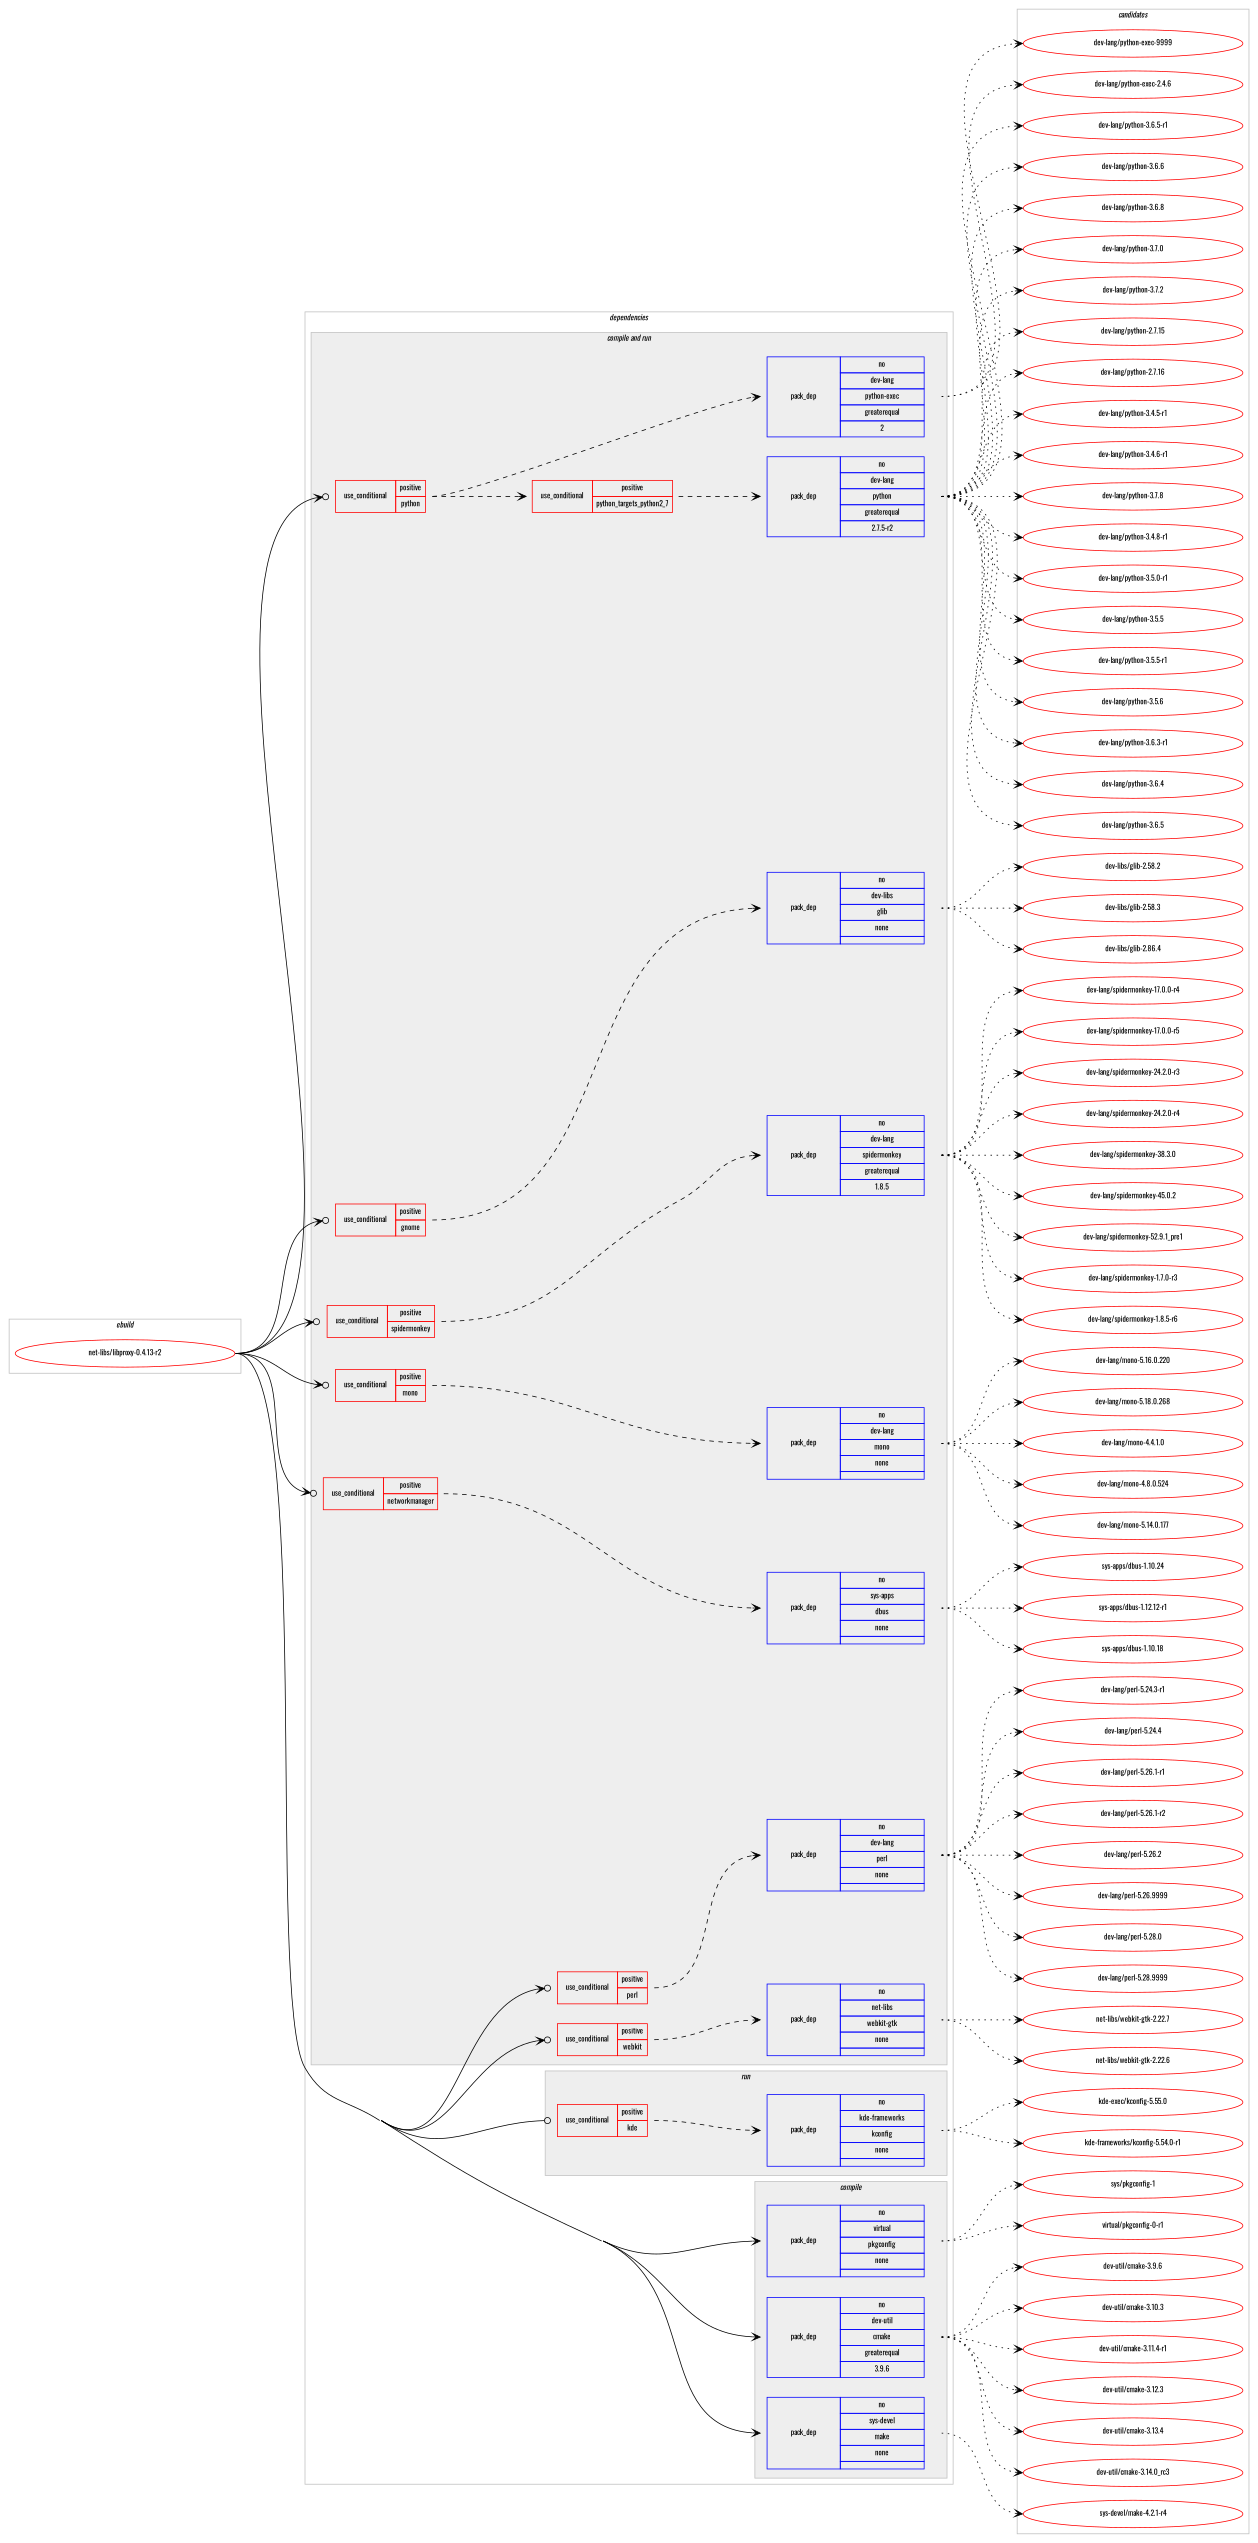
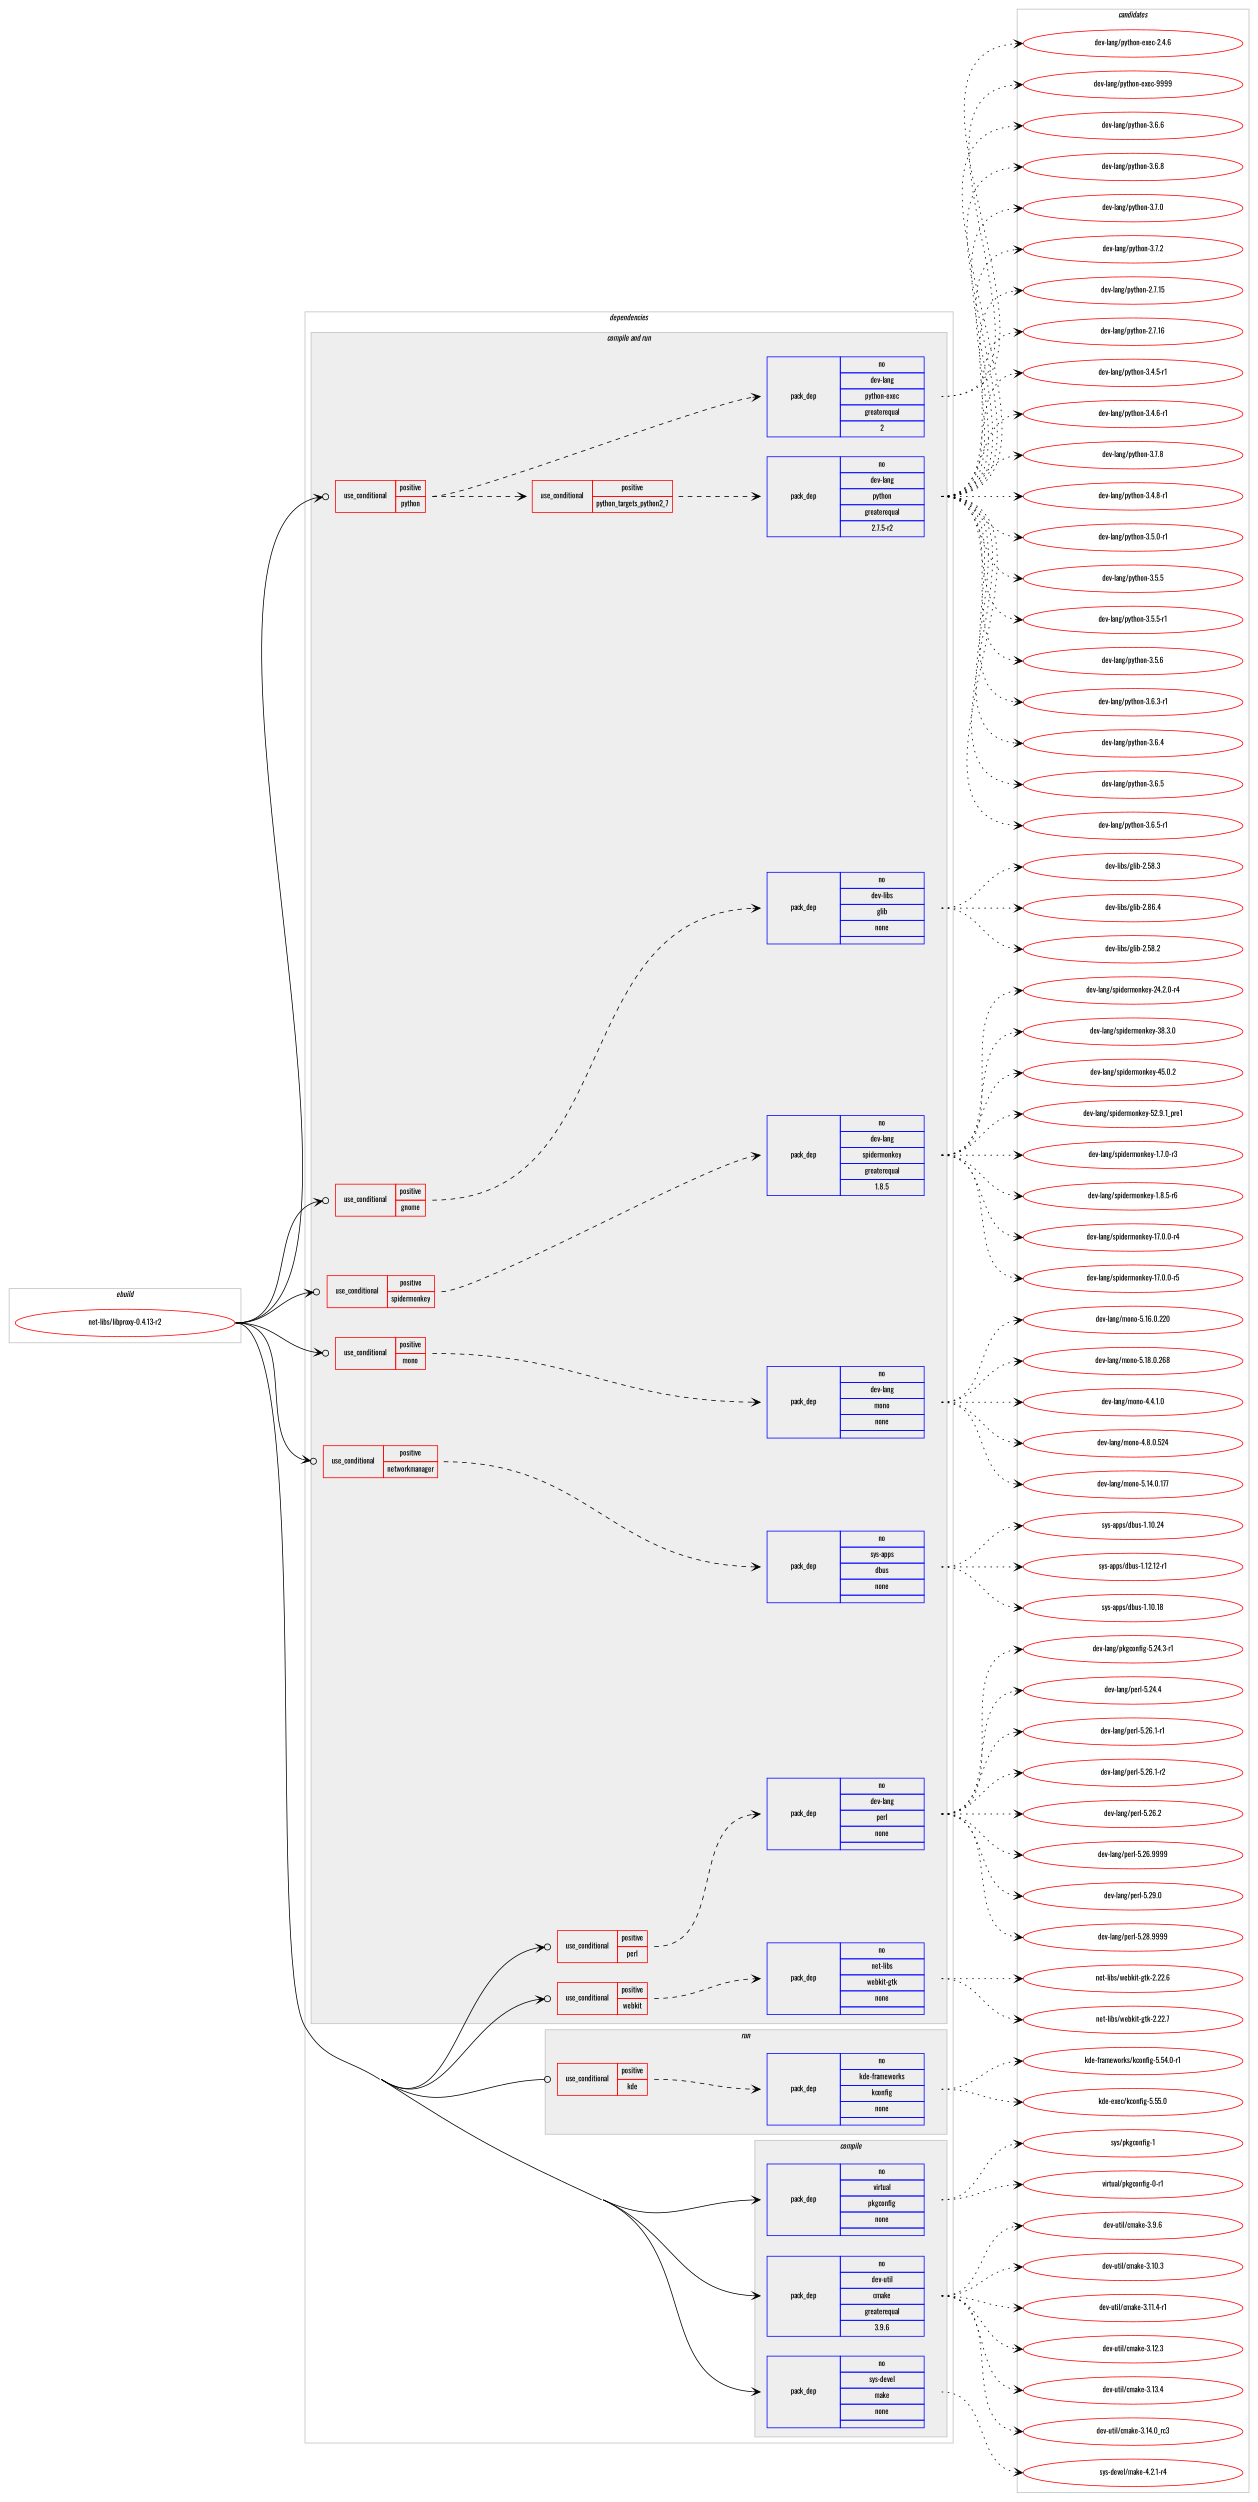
node "dev-lang/spidermonkey-24.2.0-r3": removed
node "dev-lang/perl-5.24.3-r1": label "dev-lang/perl-5.24.3-r1" -> "dev-lang/pkgconfig-5.24.3-r1"
node "dev-lang/perl-5.28.0": label "dev-lang/perl-5.28.0" -> "dev-lang/perl-5.29.0"
